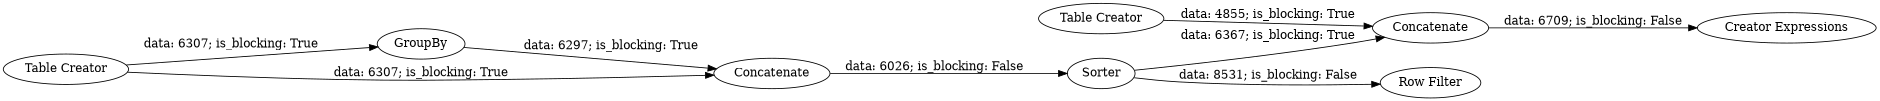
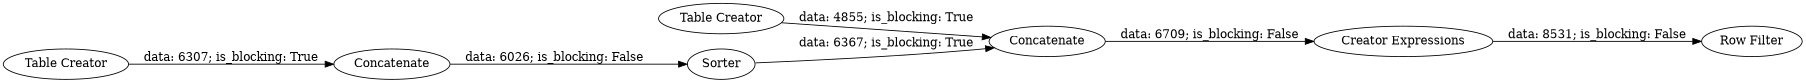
node "GroupBy": removed
edge "Sorter" -> "Row Filter": now "Creator Expressions" -> "Row Filter"
